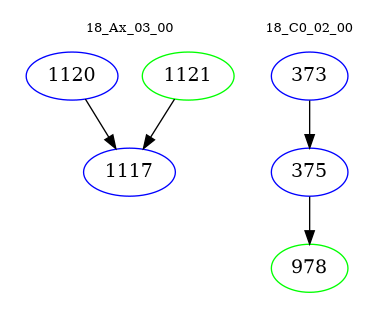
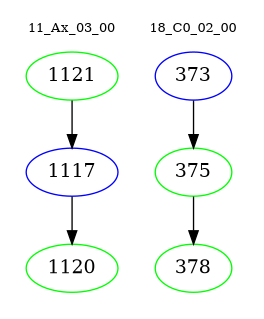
cluster "18_Ax_03_00": label "18_Ax_03_00" -> "11_Ax_03_00"
node "1120": color blue -> green
edge "1120" -> "1117": reversed
node "375": color blue -> green
node "978": label "978" -> "378"
